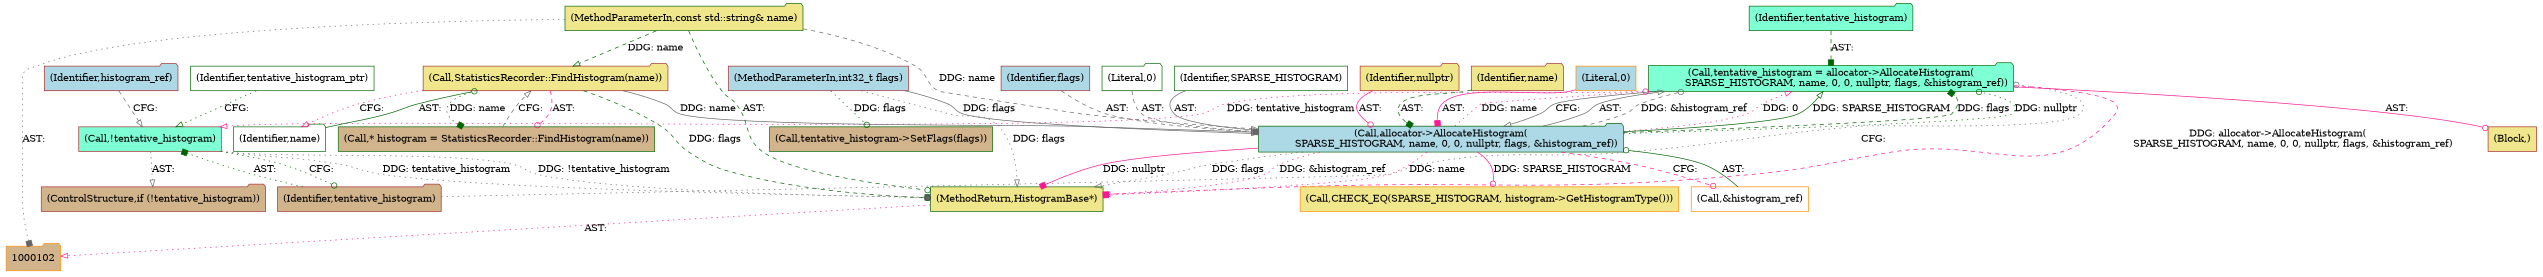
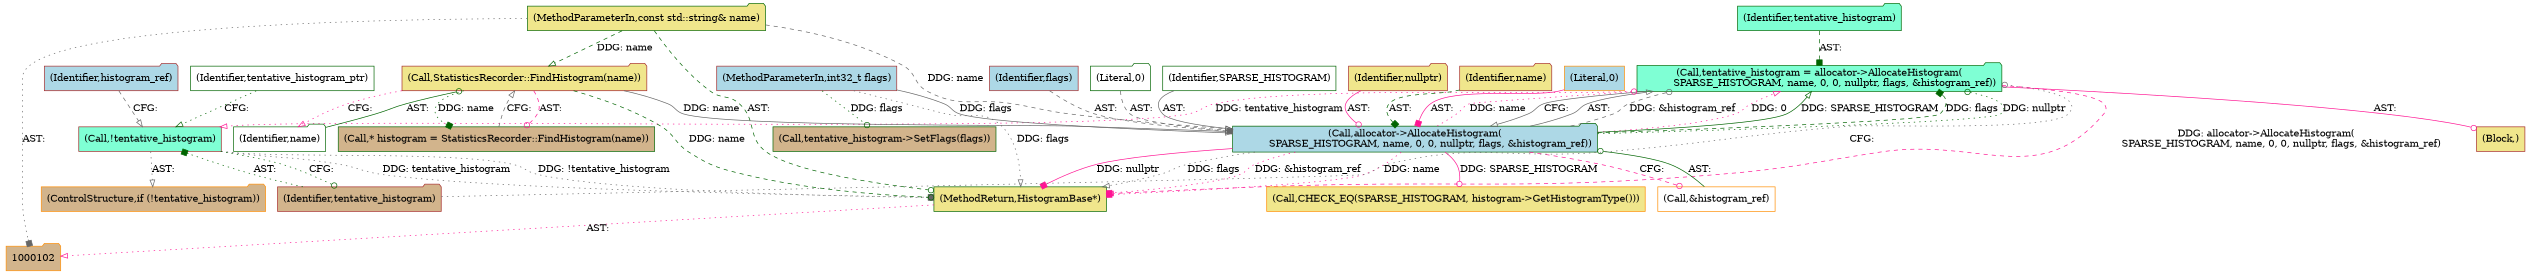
edge "(Call,StatisticsRecorder::FindHistogram(name))" -> "(MethodReturn,HistogramBase*)": label "DDG: flags" -> "DDG: name"
node "(ControlStructure,if (!tentative_histogram))": color brown -> darkorange
